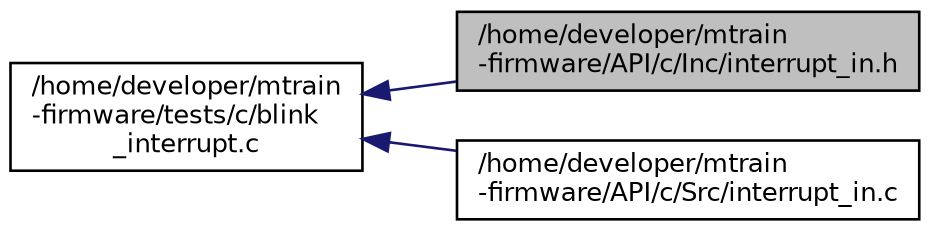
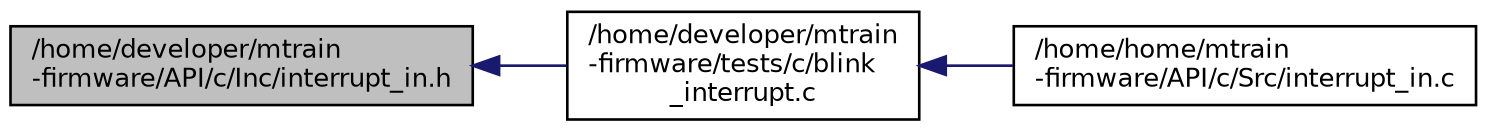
edge "/home/developer/mtrain -firmware/API/c/Inc/interrupt_in.h" -> "/home/developer/mtrain -firmware/tests/c/blink _interrupt.c": reversed
node "/home/developer/mtrain -firmware/API/c/Src/interrupt_in.c": label "/home/developer/mtrain -firmware/API/c/Src/interrupt_in.c" -> "/home/home/mtrain -firmware/API/c/Src/interrupt_in.c"
